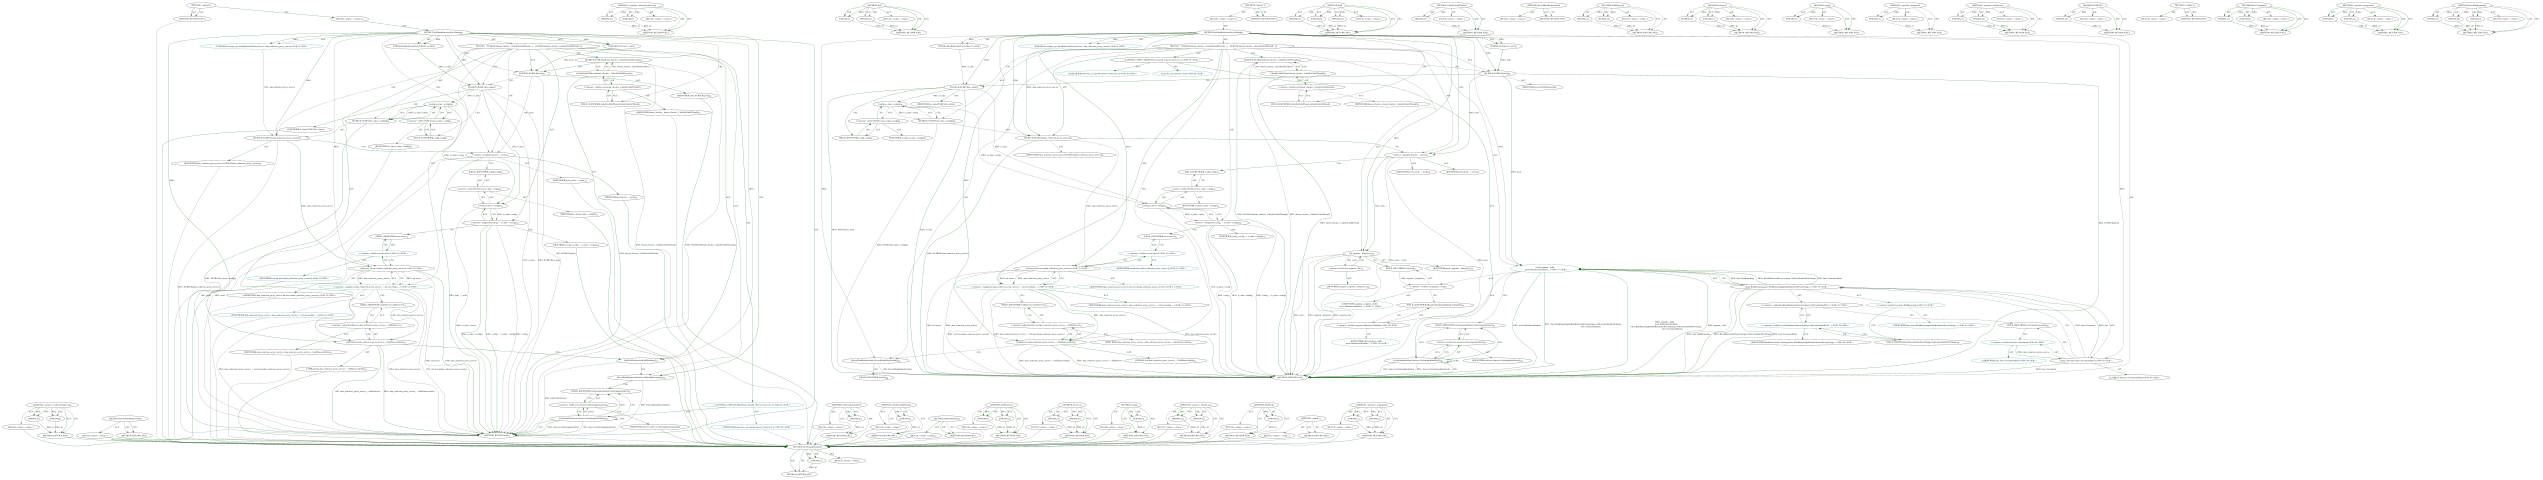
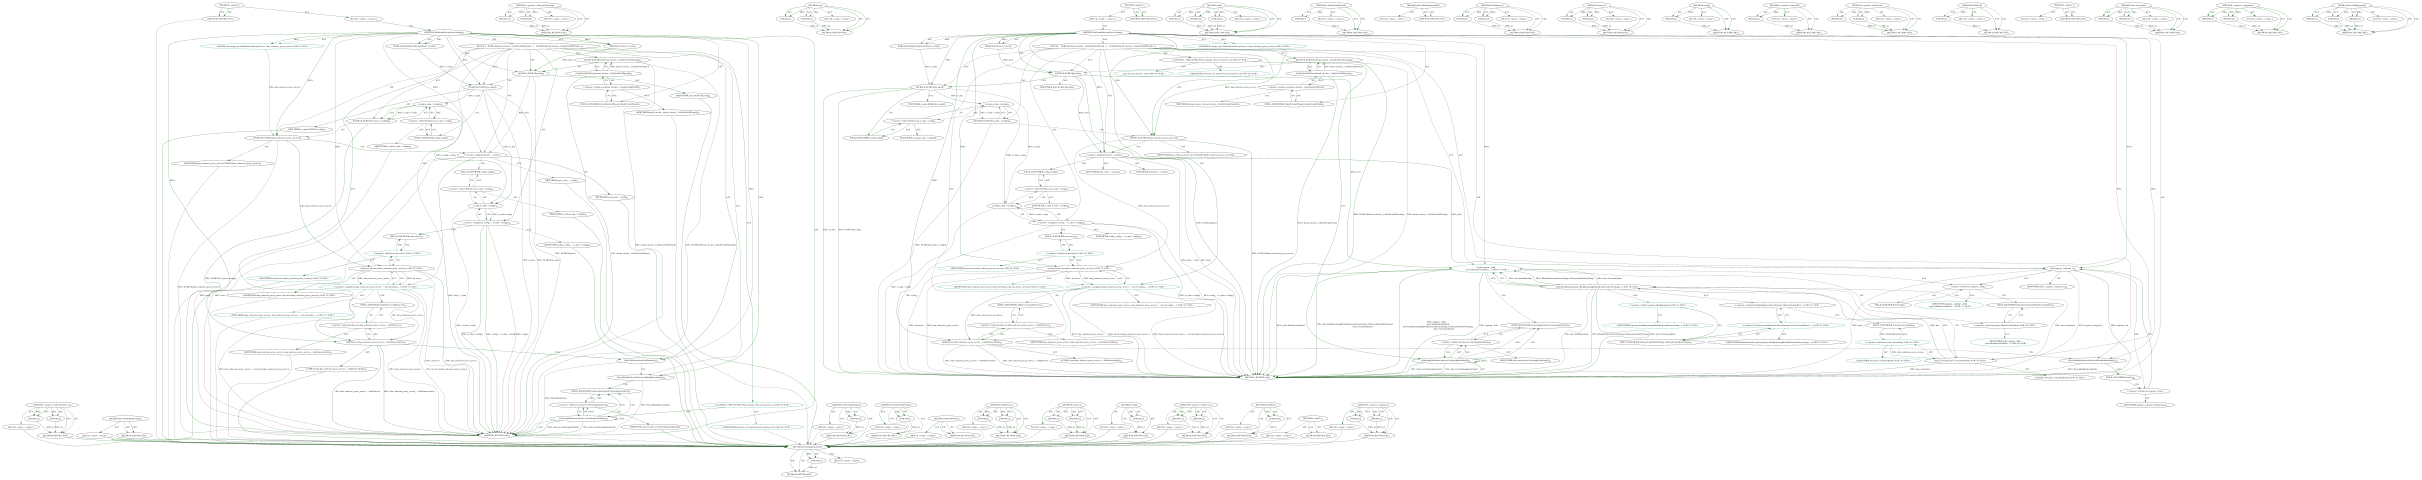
edge "(Init,registrar_.Init(prefs_))" -> "(<operator>.fieldAccess,registrar_.Init)": label "DDG: prefs_" -> "AST: "
edge "(Init,registrar_.Init(prefs_))" -> "(FIELD_IDENTIFIER,Add,Add)": now "(Init,registrar_.Init(prefs_))" -> "(<operator>.fieldAccess,registrar_.Add)"
edge "(FIELD_IDENTIFIER,Add,Add)" -> "(<operator>.fieldAccess,registrar_.Add)": label "DDG: registrar_.Init(prefs_)" -> "CFG: "
edge "(FIELD_IDENTIFIER,Unretained,Unretained)" -> "<(<operator>.fieldAccess,base::Unretained)<SUB>20</SUB>>": label "CFG: " -> "DDG: InitPrefMembers()"
edge "<(base.Unretained,base::Unretained(this))<SUB>20</SUB>>" -> "(FIELD_IDENTIFIER,Unretained,Unretained)": now "<(<operator>.fieldAccess,base::Unretained)<SUB>20</SUB>>" -> "(FIELD_IDENTIFIER,Unretained,Unretained)"
edge "(FIELD_IDENTIFIER,Init,Init)" -> "(<operator>.fieldAccess,registrar_.Init)": added, label "CFG:"
